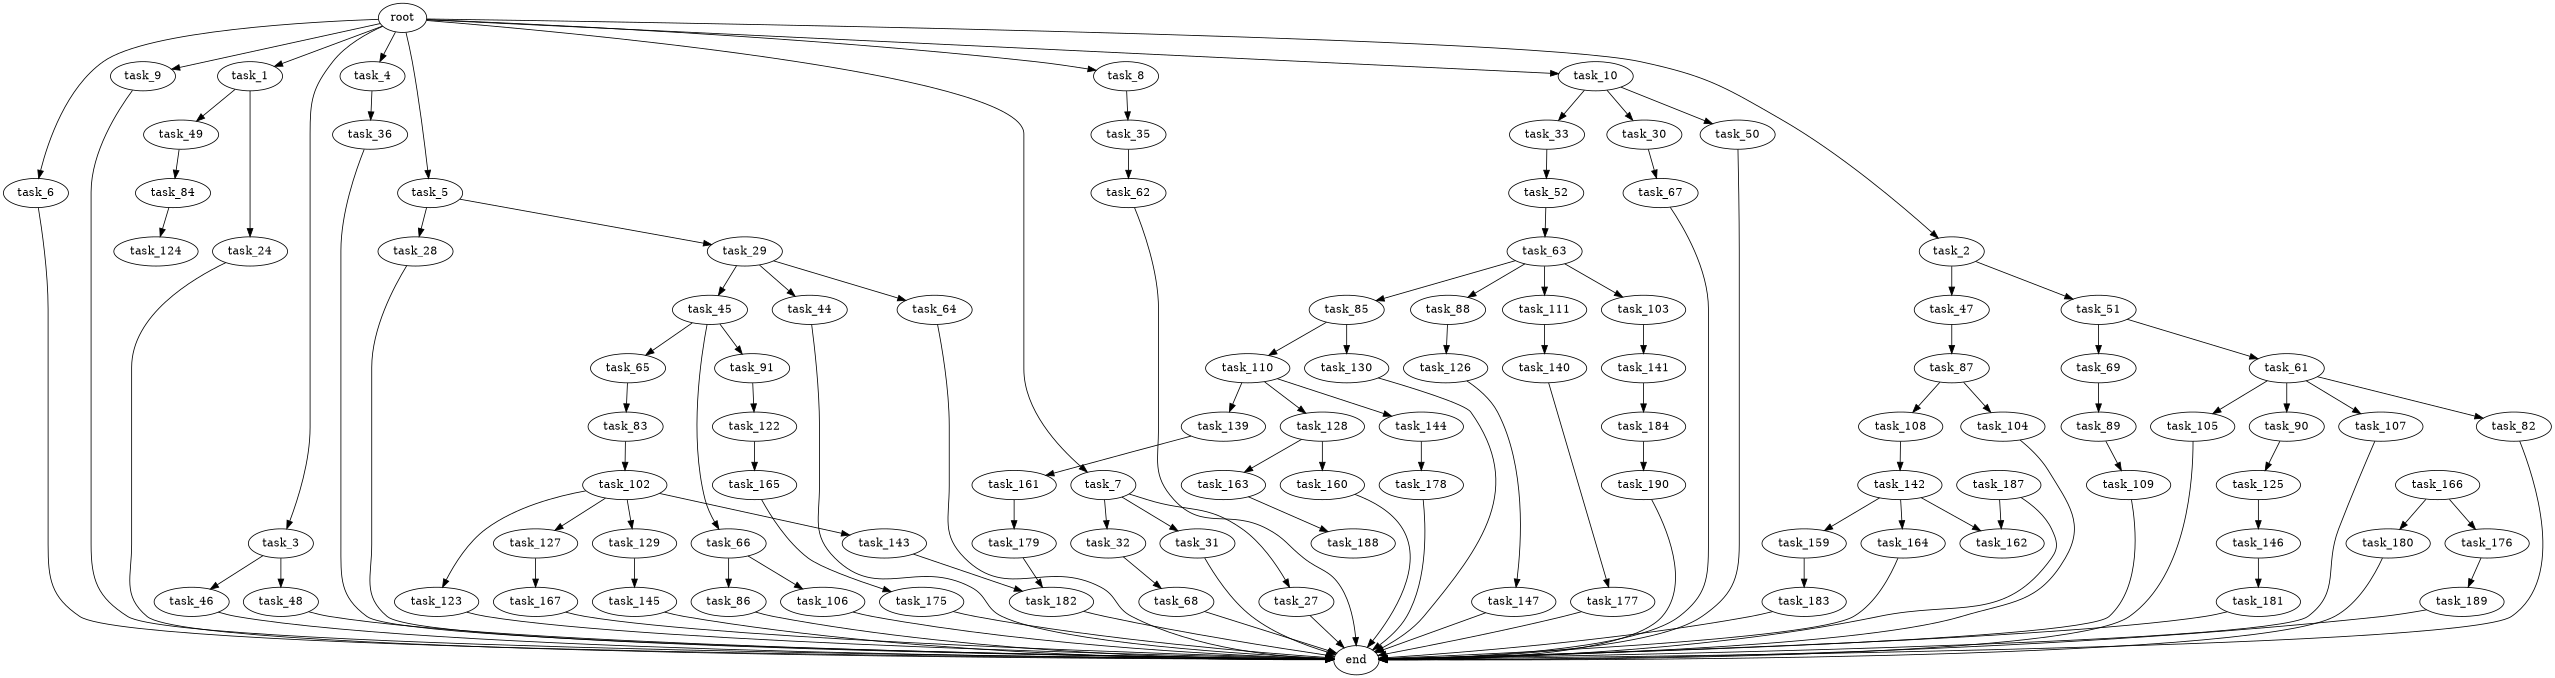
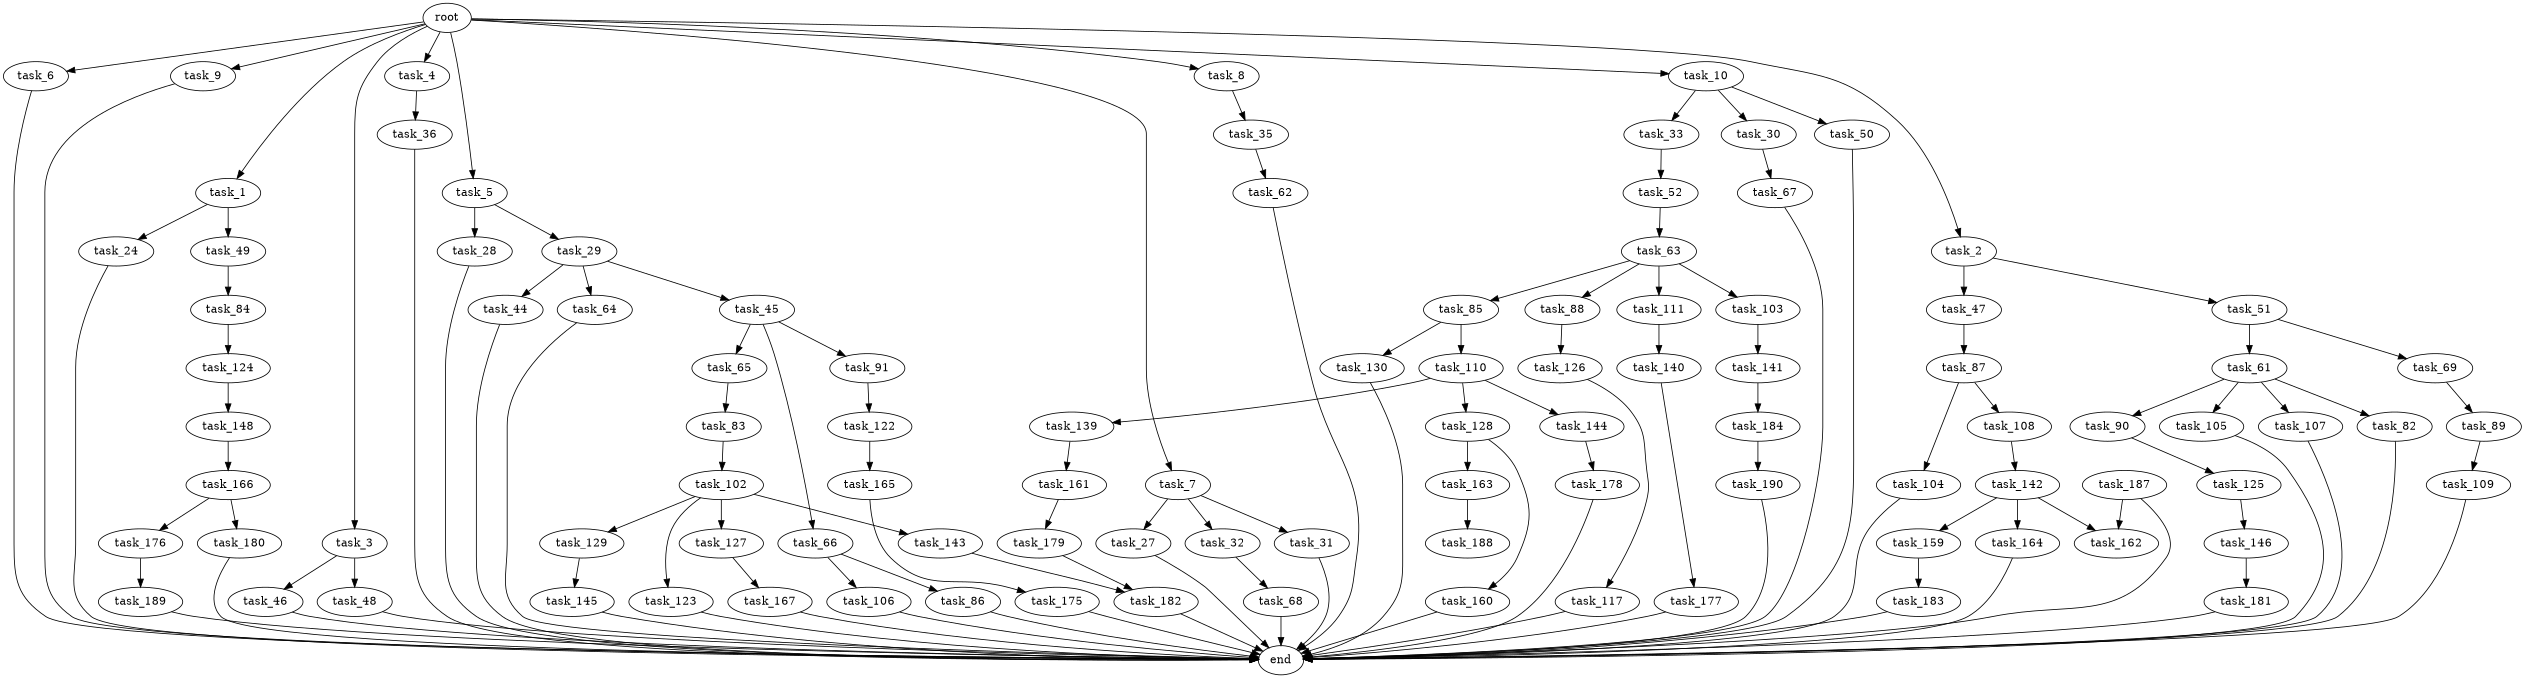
node "task_148": added
node "task_147": label "task_147" -> "task_117"
